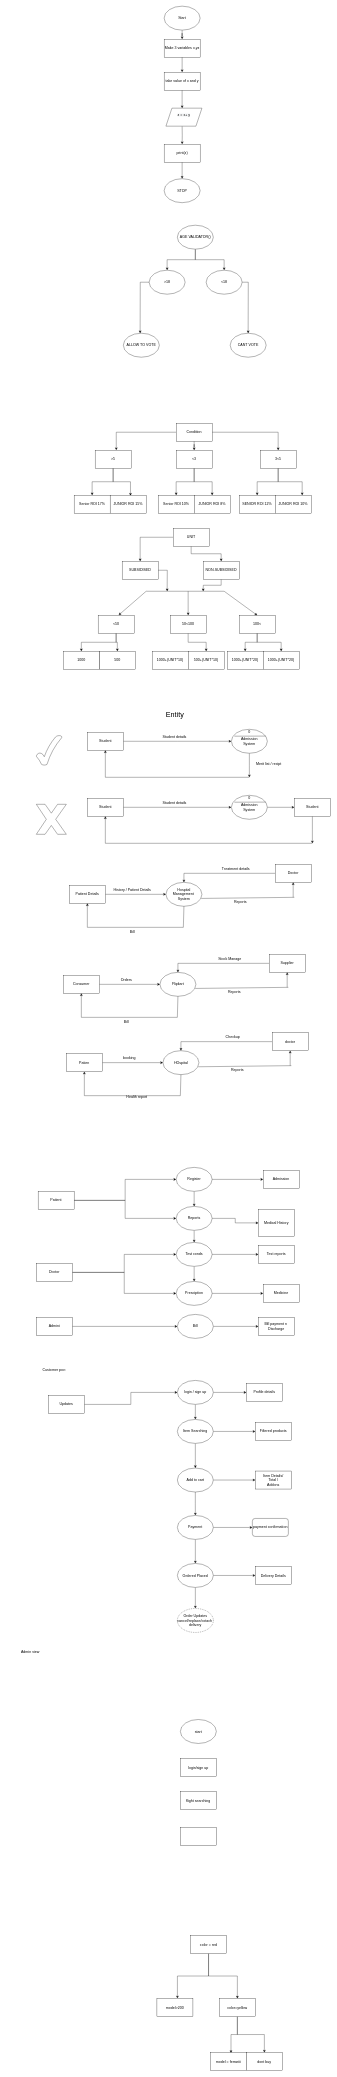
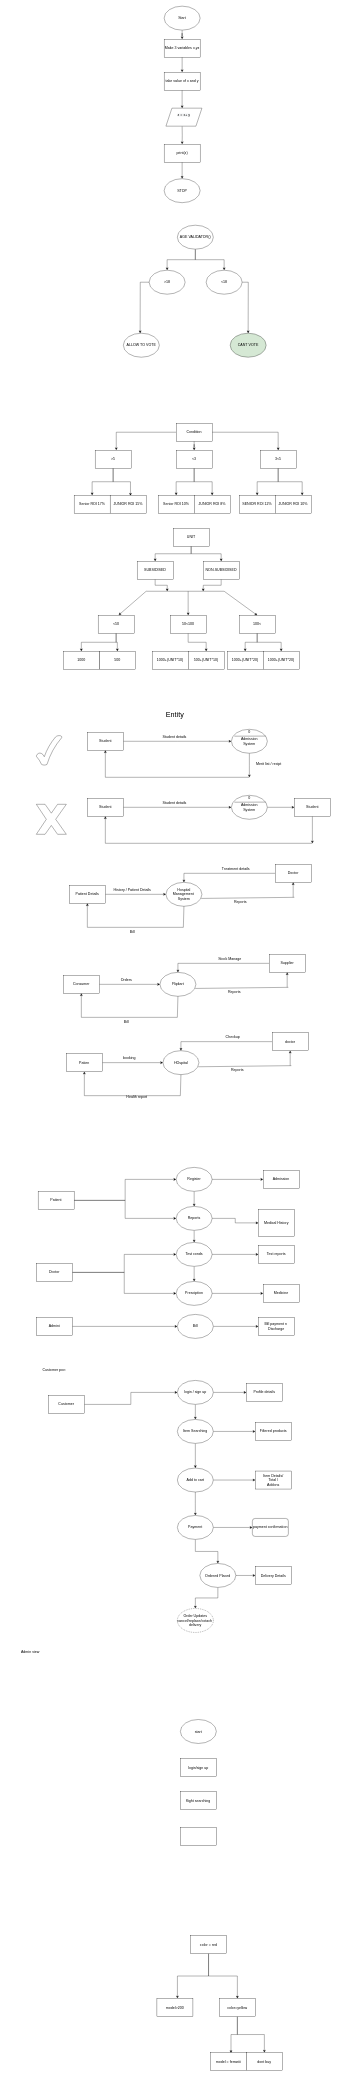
node "CANT VOTE": fillcolor #ffffff -> #d5e8d4
node "SUBSIDISED": moved (140, 570) -> (155, 570)
node "Updates": label "Updates" -> "Customer"
node "Ordered Placed": moved (195, 1575) -> (218, 1575)
